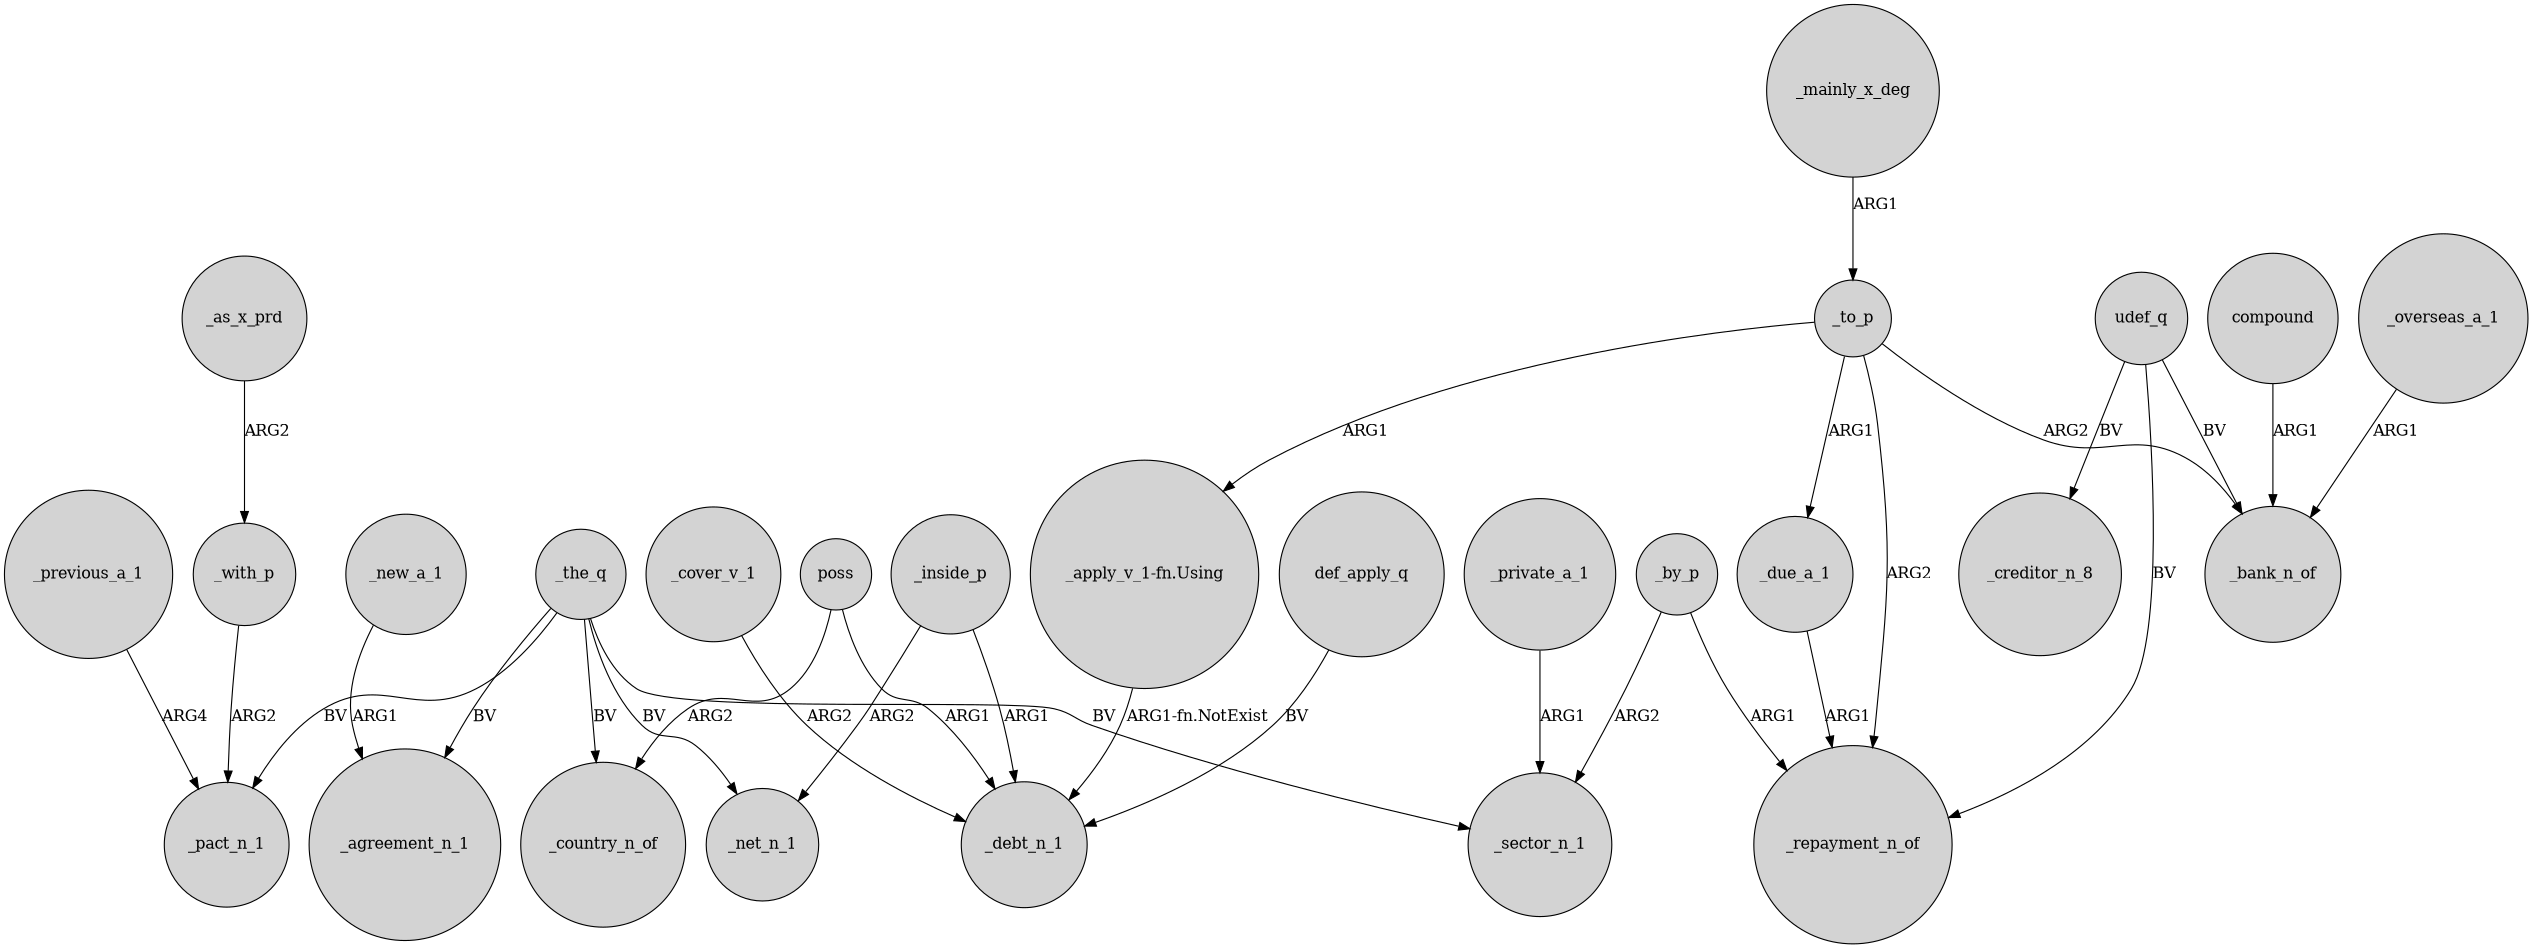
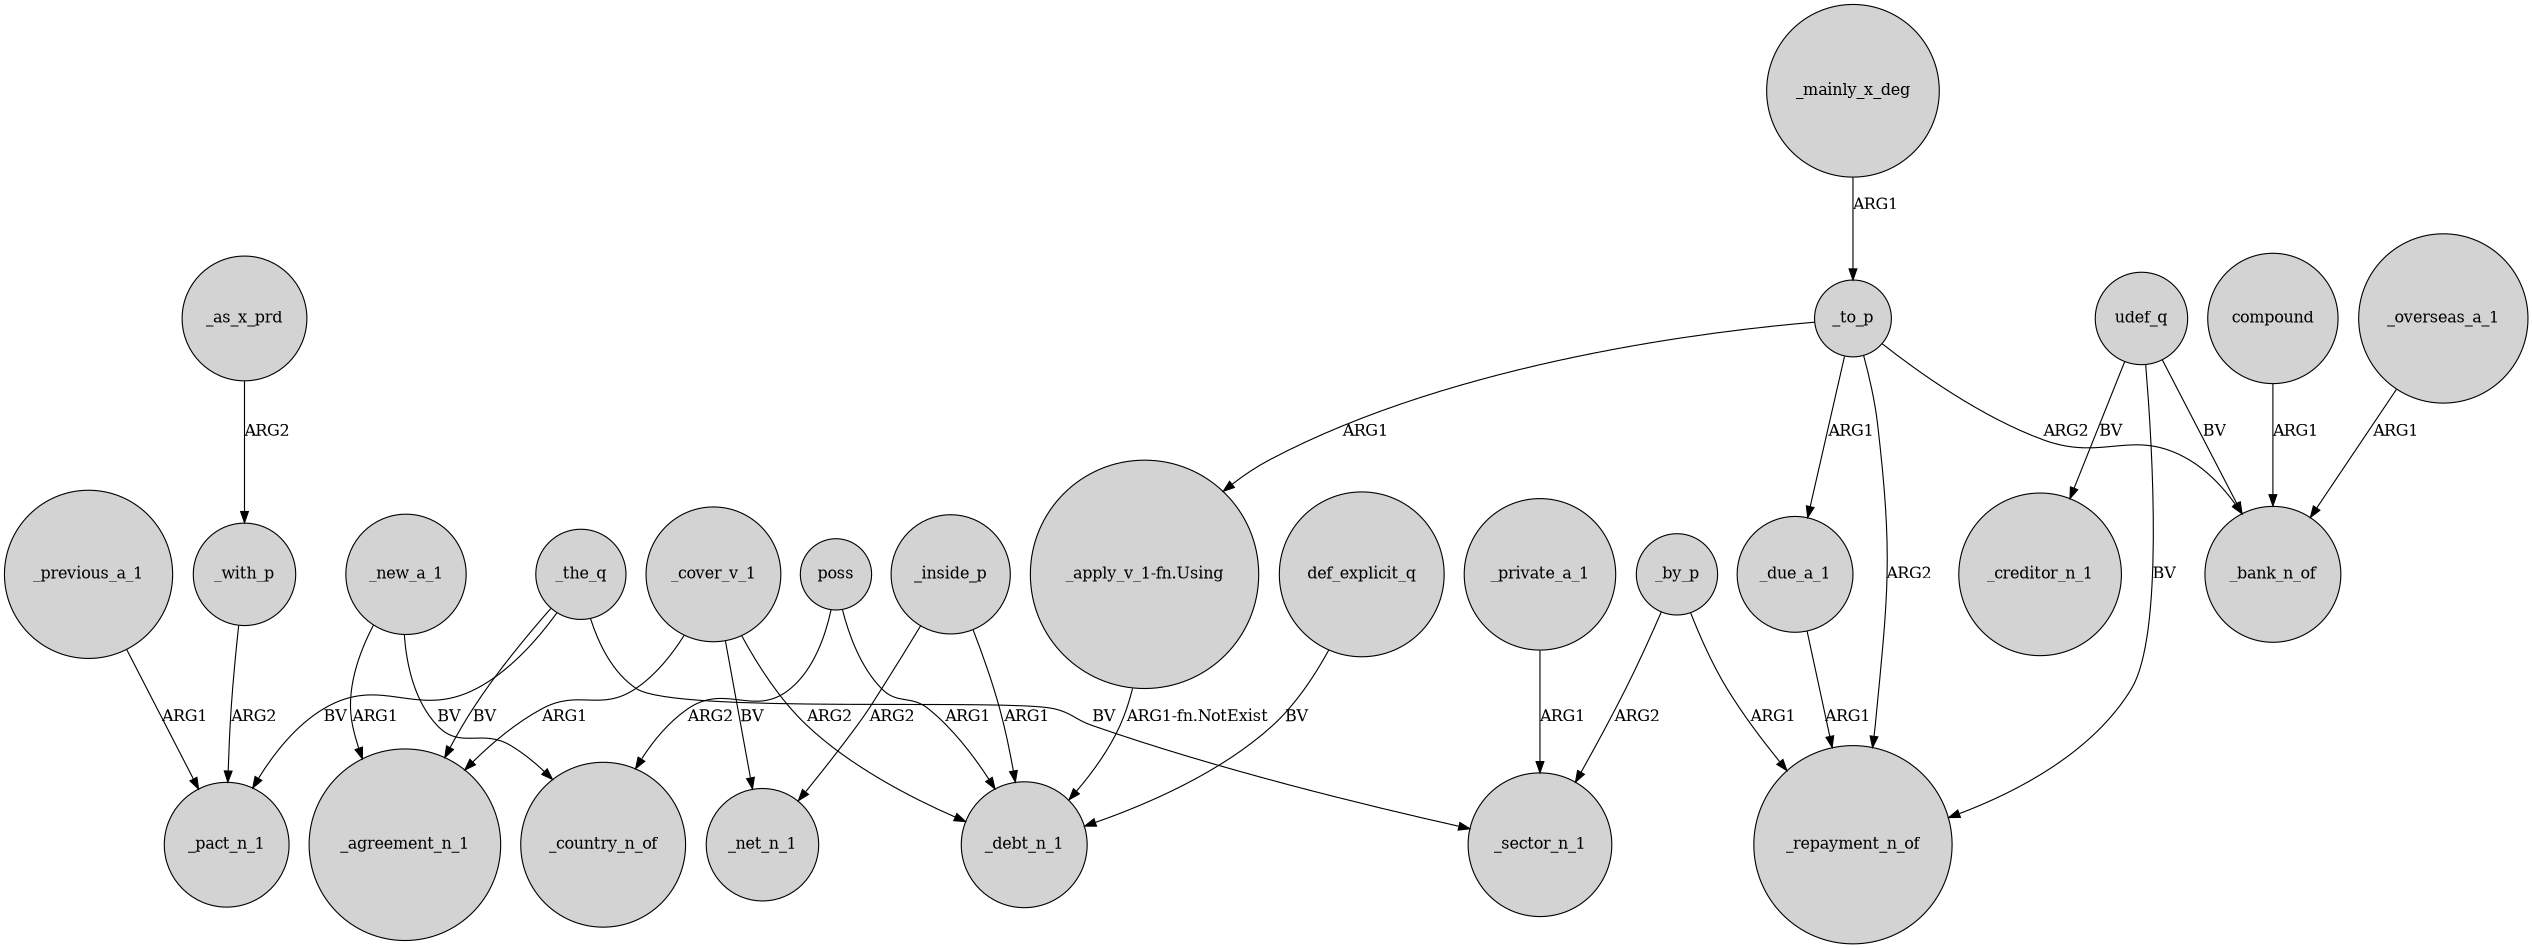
node "def_apply_q": label "def_apply_q" -> "def_explicit_q"
node "_creditor_n_8": label "_creditor_n_8" -> "_creditor_n_1"
edge "_the_q" -> "_country_n_of": now "_new_a_1" -> "_country_n_of"
edge "_cover_v_1" -> "_agreement_n_1": added, label "ARG1"
edge "_previous_a_1" -> "_pact_n_1": label "ARG4" -> "ARG1"
edge "_the_q" -> "_net_n_1": now "_cover_v_1" -> "_net_n_1"
